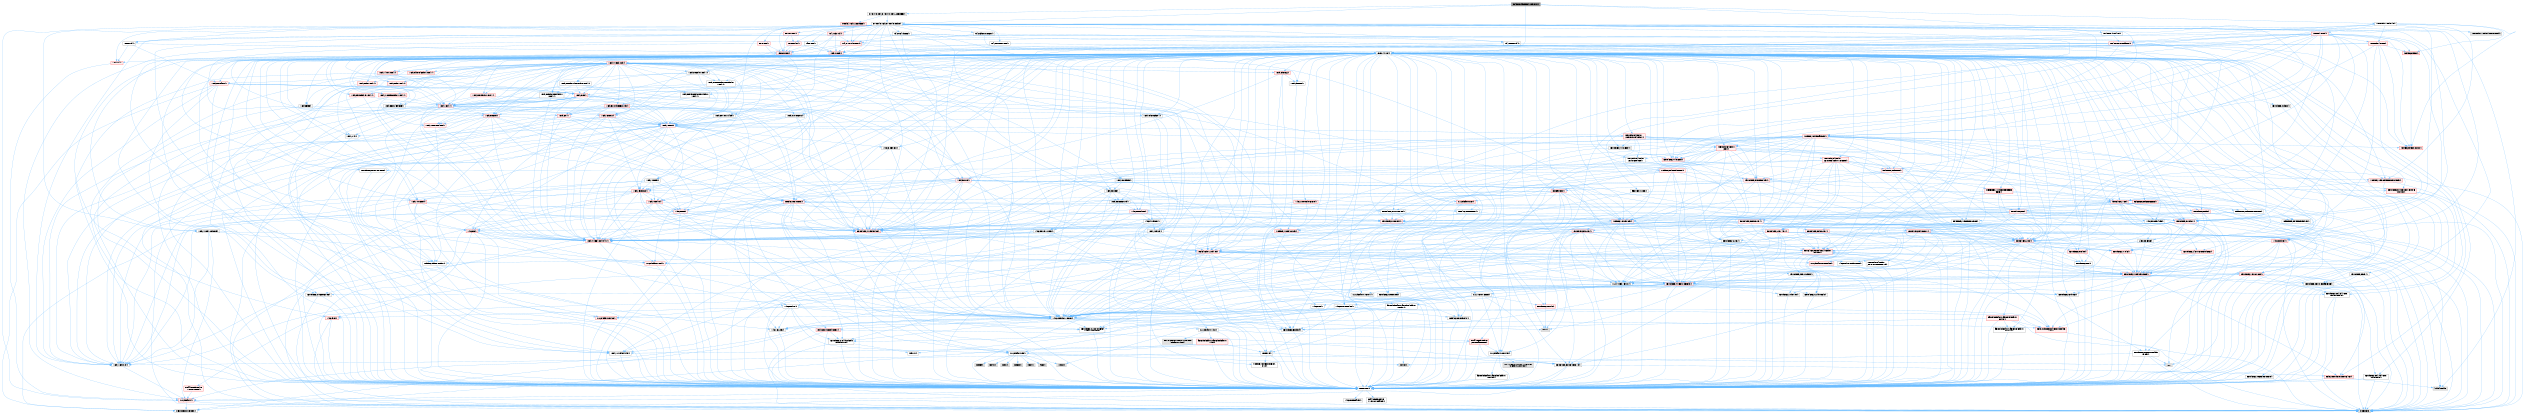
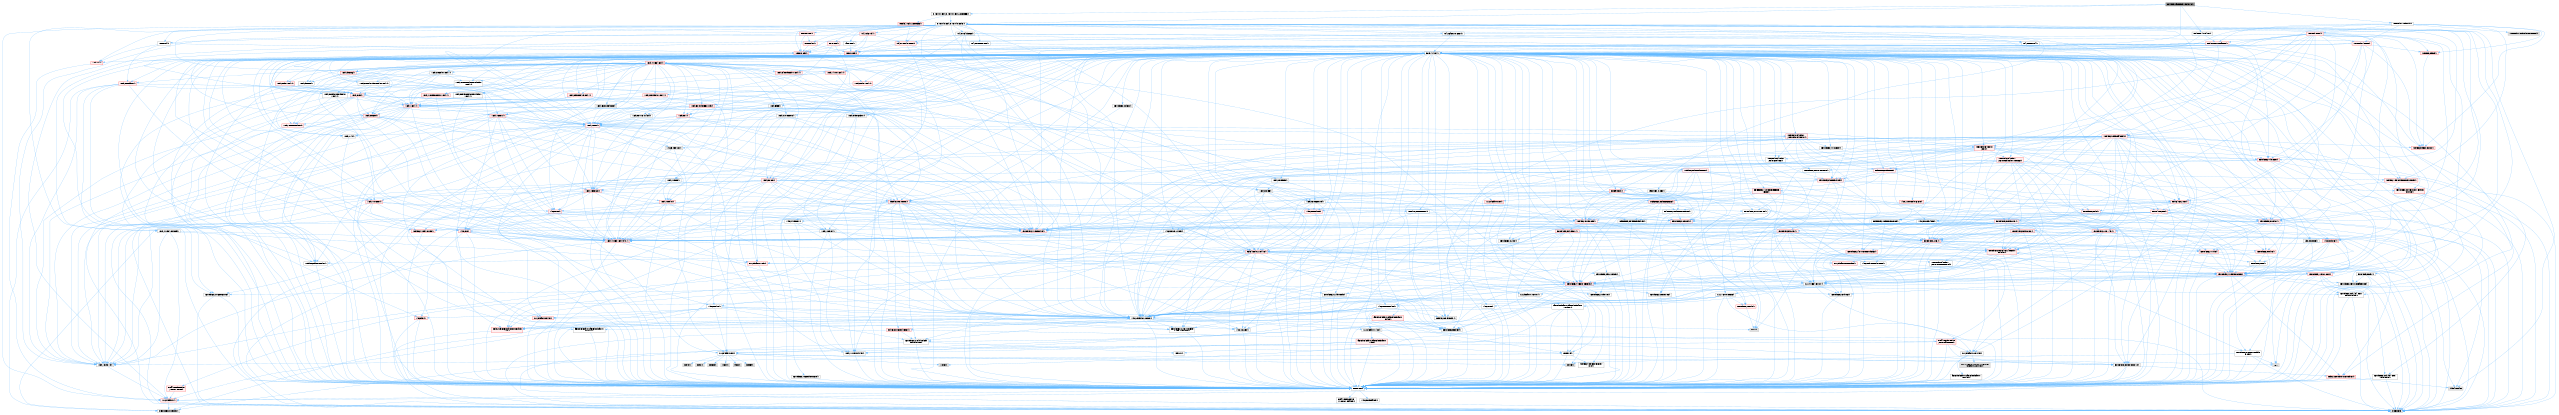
node "COMPILED_PLATFORM_HEADER (PlatformMisc.h)": removed
